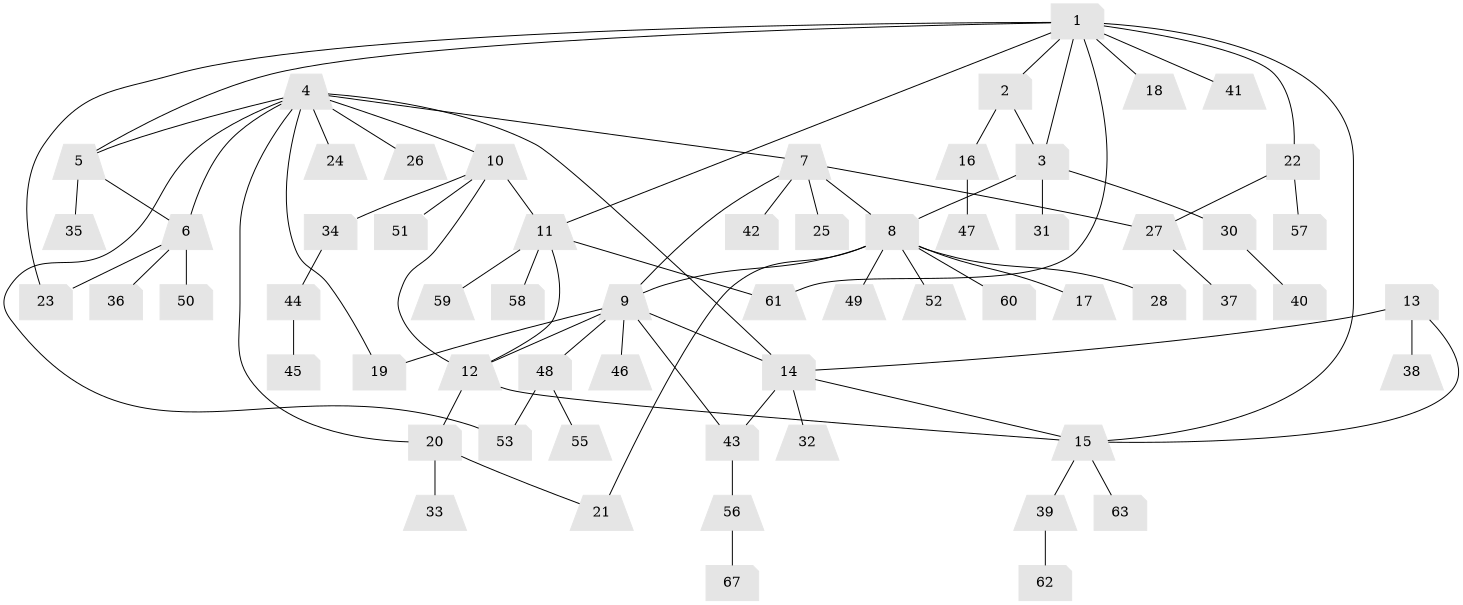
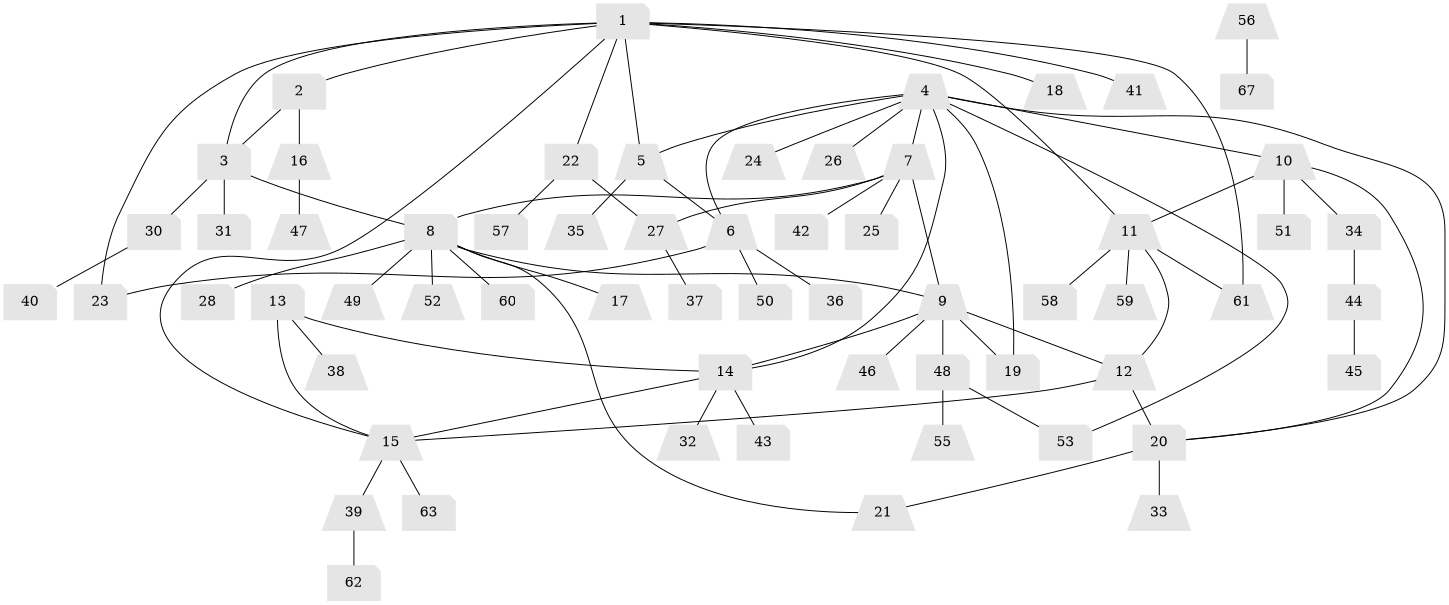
edge "10" -- "12": now "10" -- "20"
edge "9" -- "43": removed
edge "43" -- "56": removed
